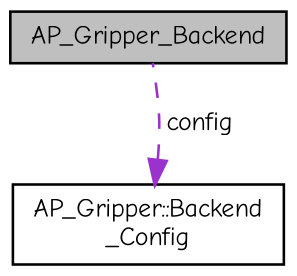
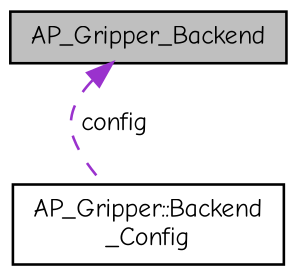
edge "AP_Gripper_Backend" -> "AP_Gripper::Backend _Config": reversed
